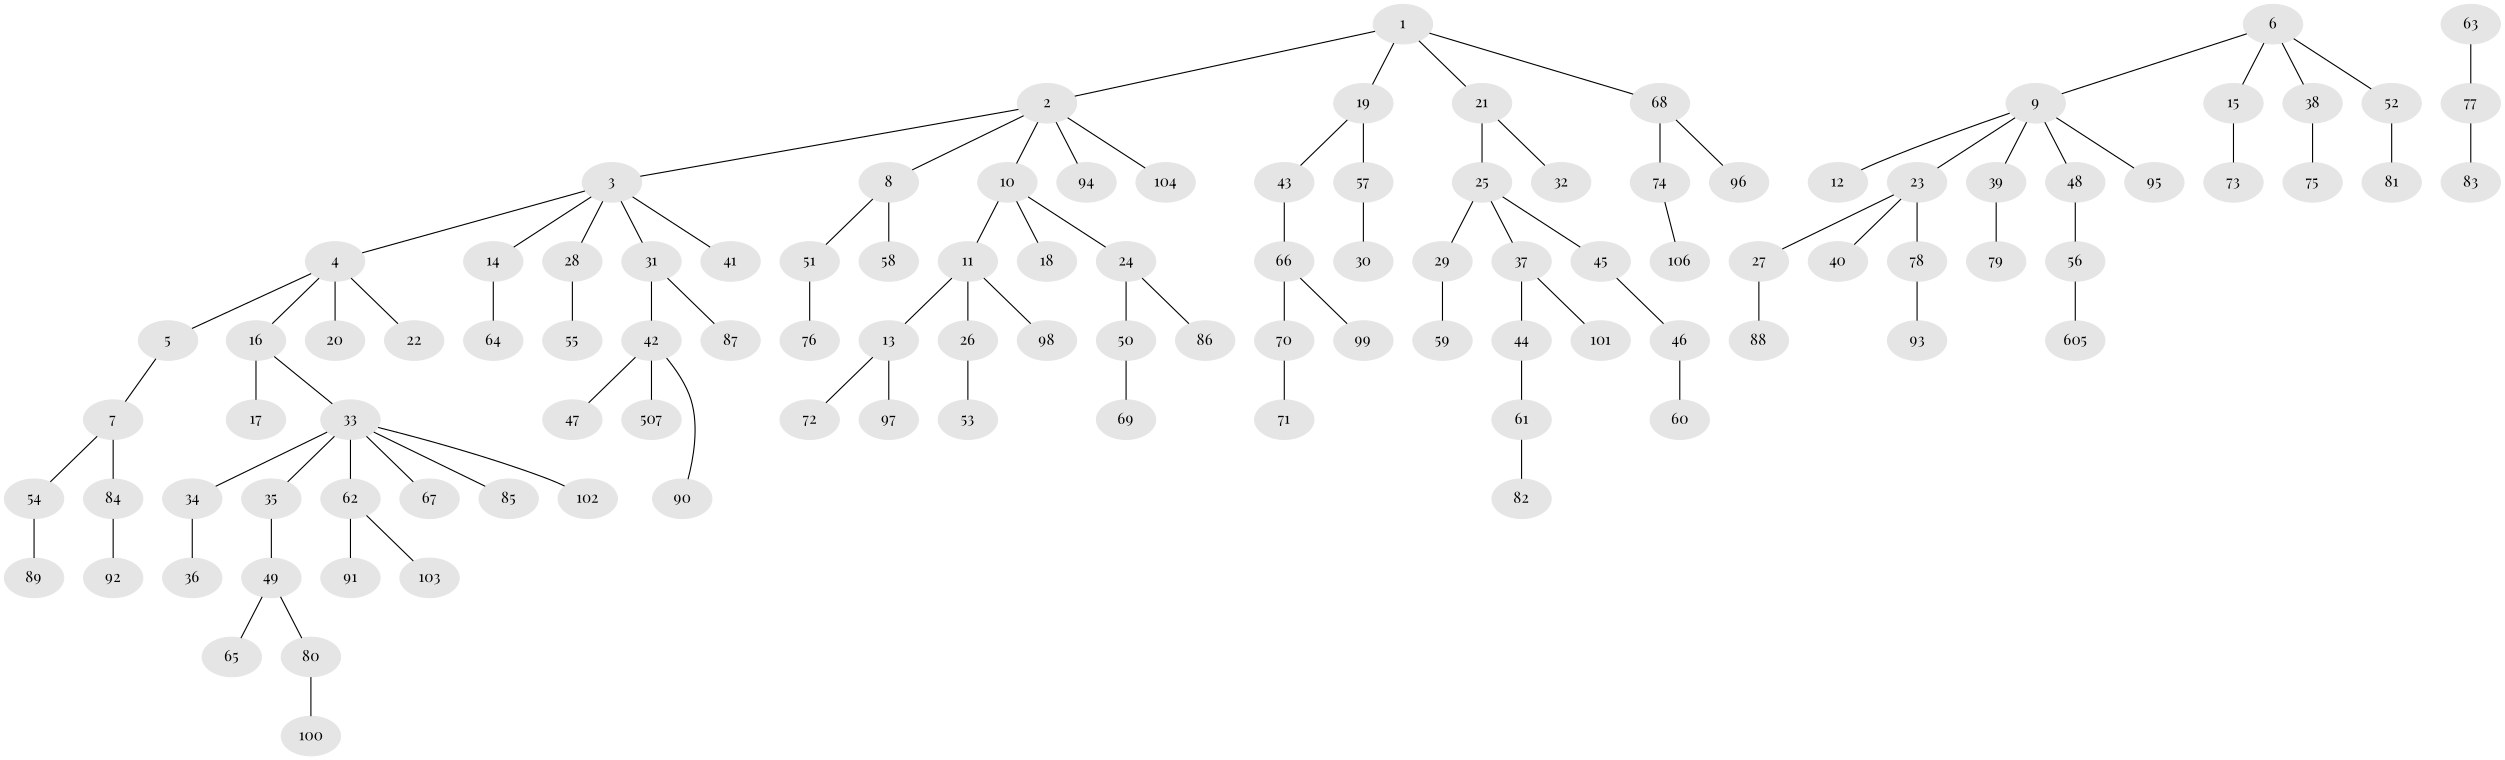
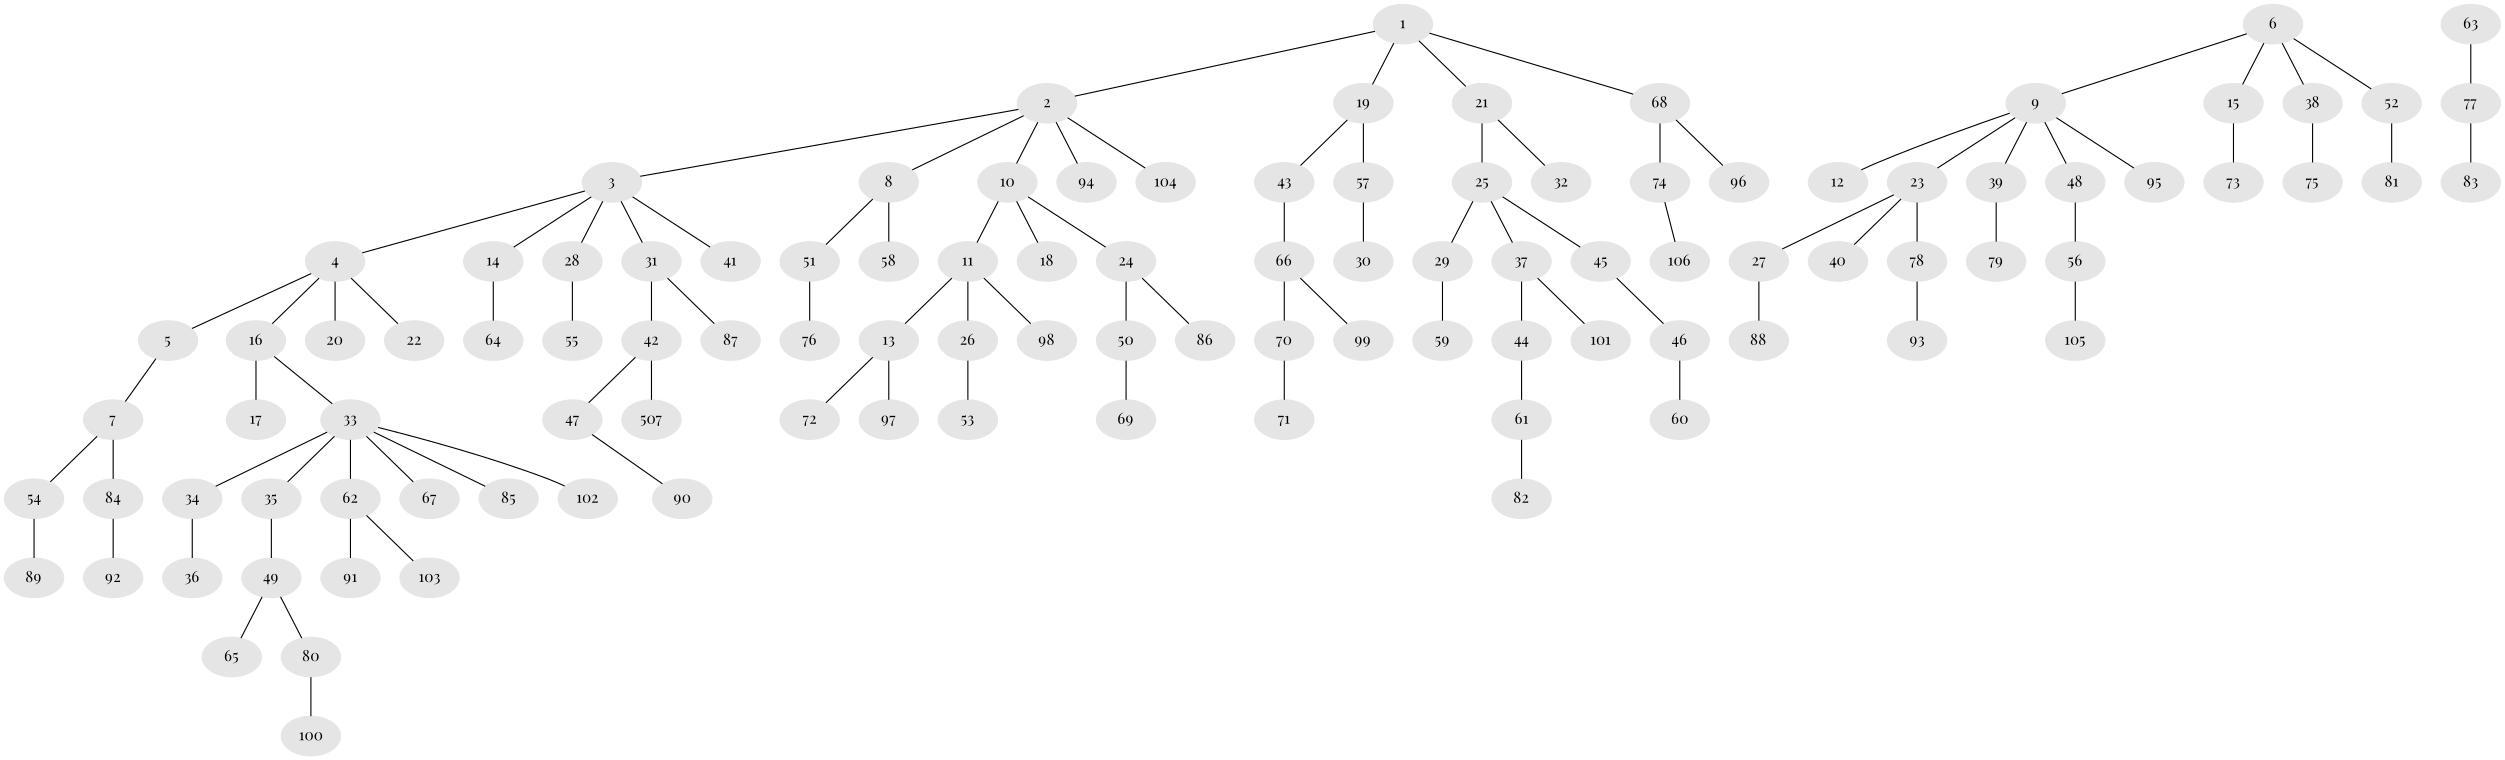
node "605": label "605" -> "105"
edge "42" -- "90": now "47" -- "90"
